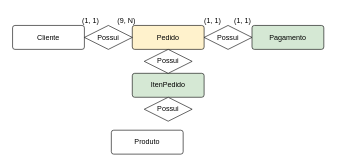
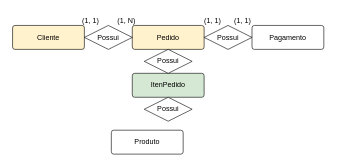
node "(9, N)": label "(9, N)" -> "(1, N)"
node "Cliente": fillcolor #ffffff -> #fff2cc
node "Pagamento": fillcolor #d5e8d4 -> #ffffff
